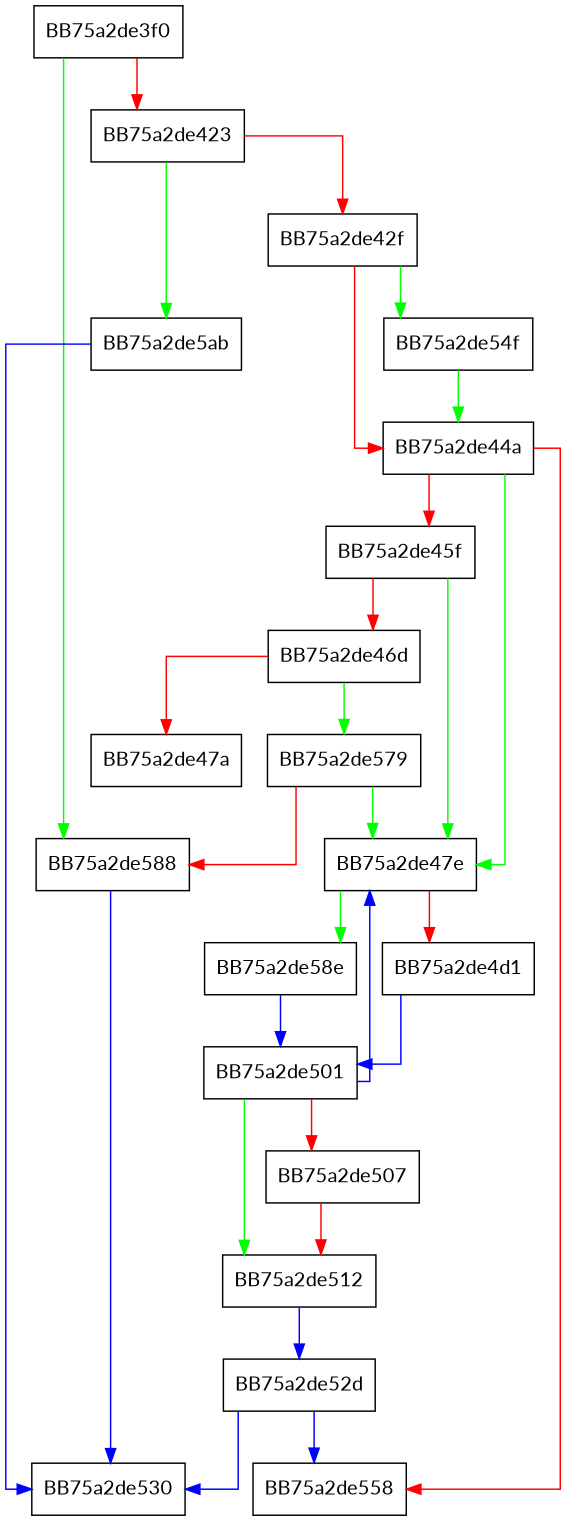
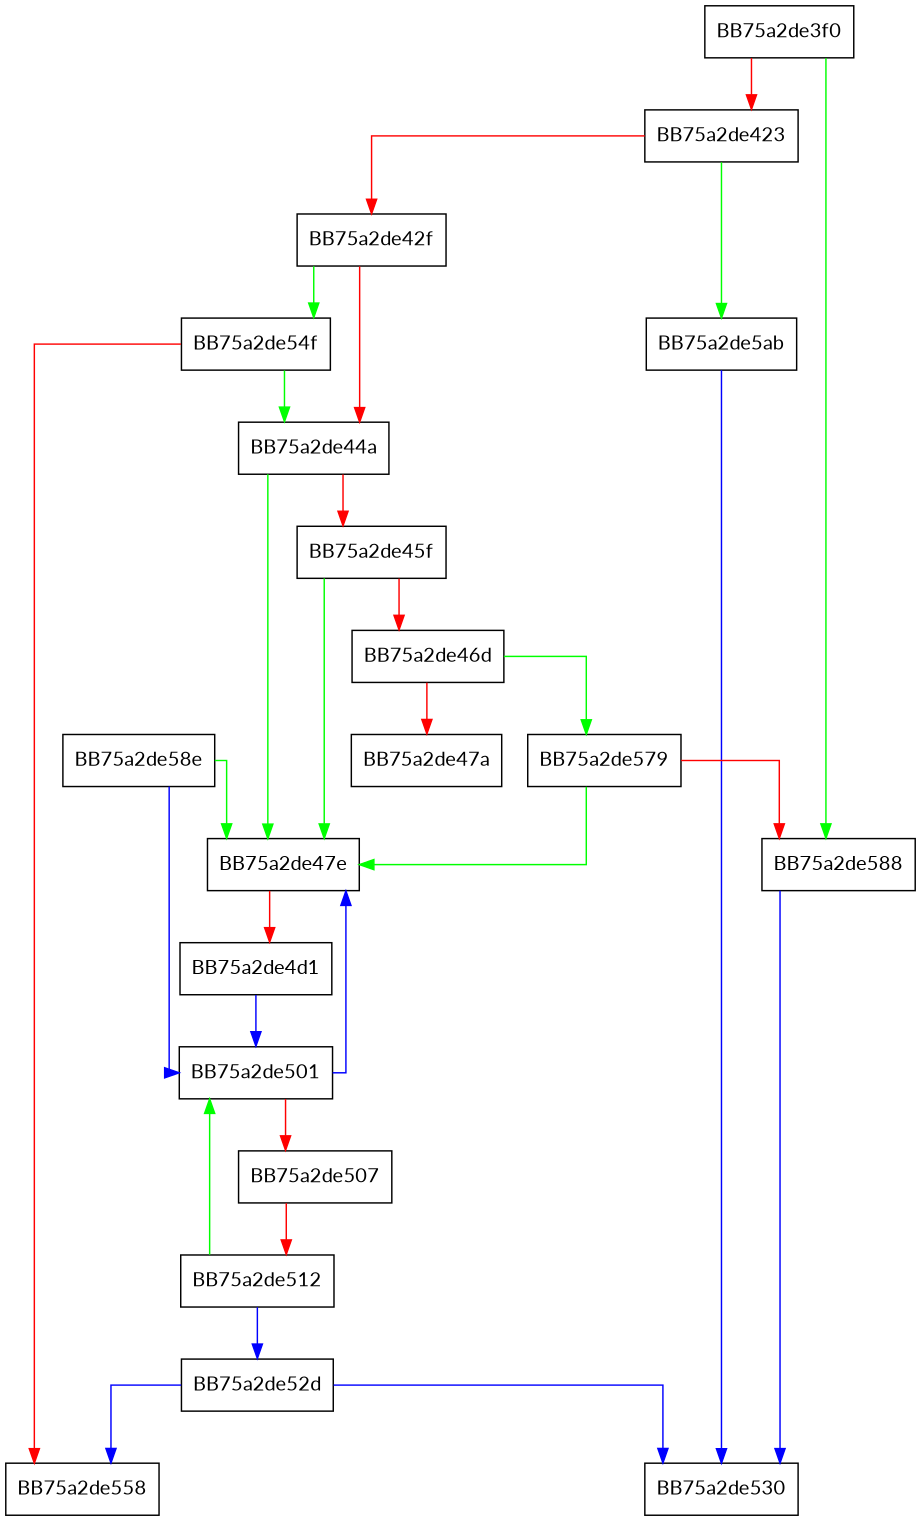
edge "BB75a2de47e" -> "BB75a2de58e": reversed
edge "BB75a2de44a" -> "BB75a2de558": now "BB75a2de54f" -> "BB75a2de558"
edge "BB75a2de501" -> "BB75a2de512": reversed
